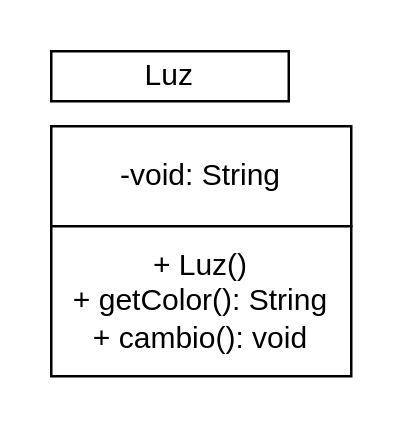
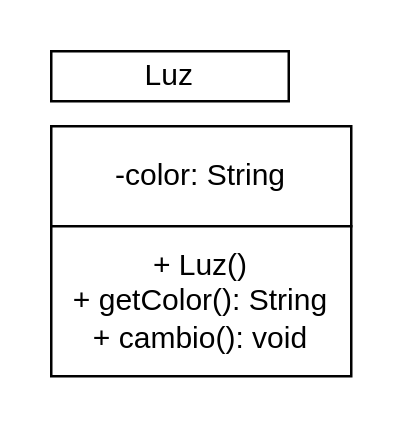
node "-void: String": label "-void: String" -> "-color: String"
